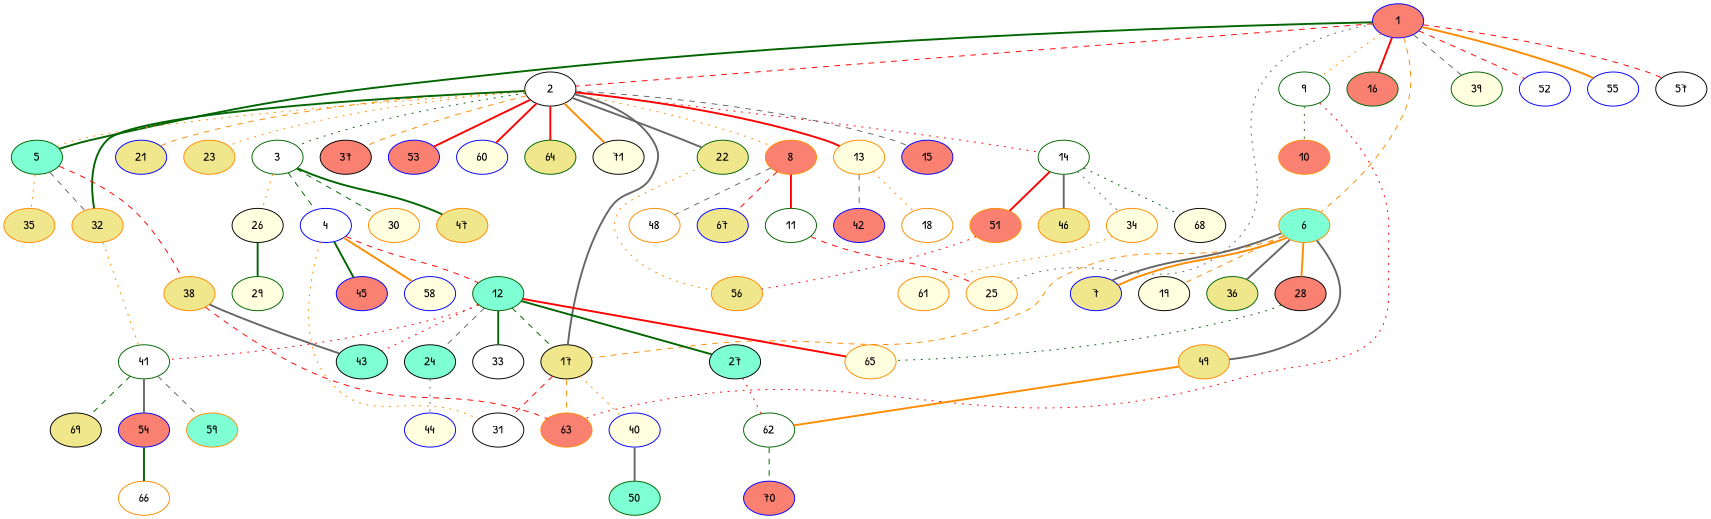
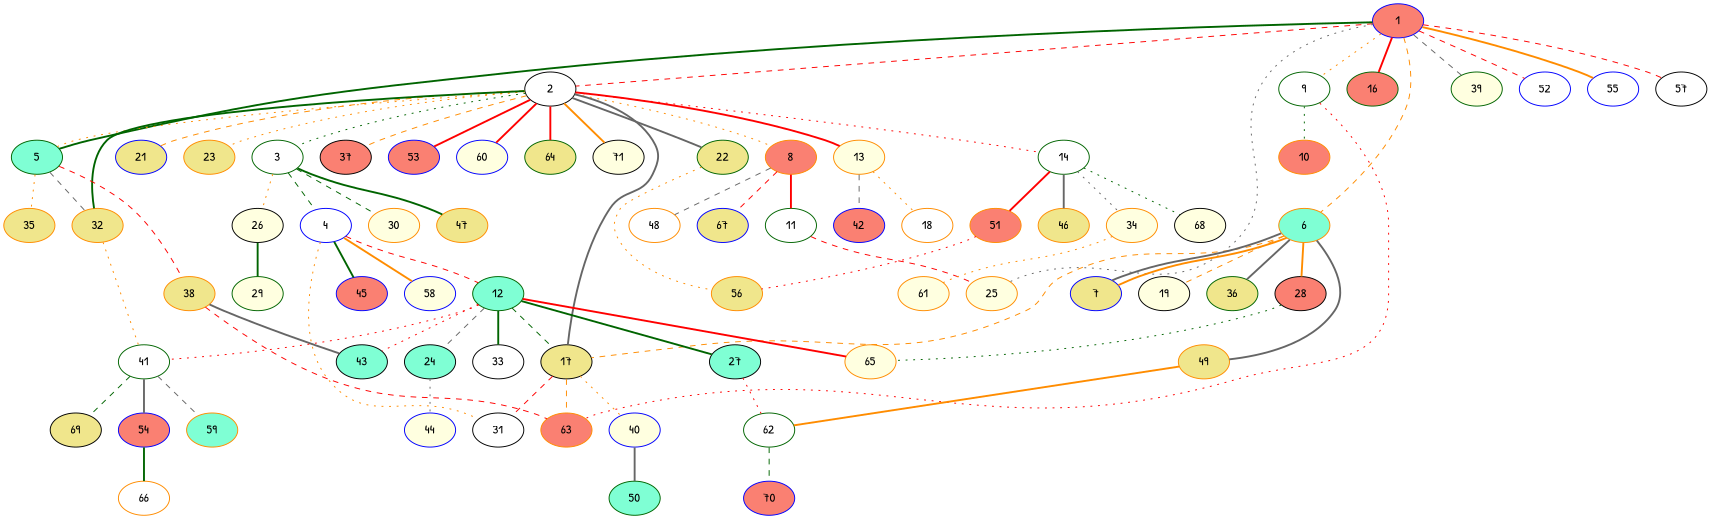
node "15": removed
